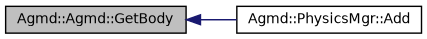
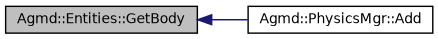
node "Agmd::Agmd::GetBody": label "Agmd::Agmd::GetBody" -> "Agmd::Entities::GetBody"
